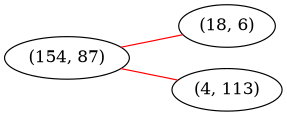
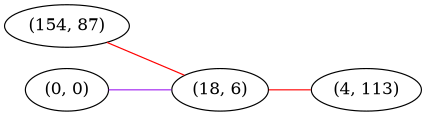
edge "(154, 87)" -- "(4, 113)": now "(18, 6)" -- "(4, 113)"
node "(0, 0)": added
